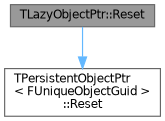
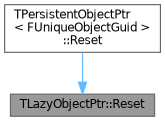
edge "TLazyObjectPtr::Reset" -> "TPersistentObjectPtr < FUniqueObjectGuid > ::Reset": reversed
